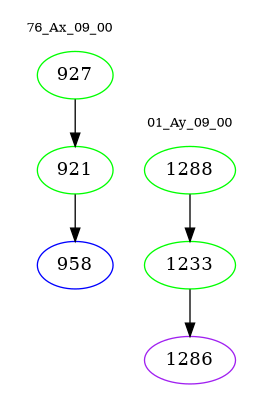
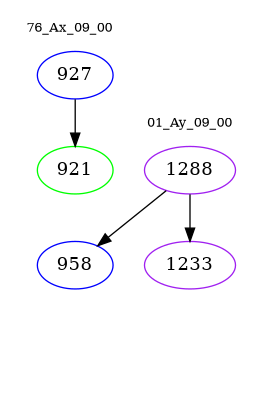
node "927": color green -> blue
node "1288": color green -> purple
edge "921" -> "958": now "1288" -> "958"
node "1233": color green -> purple
node "1286": removed
